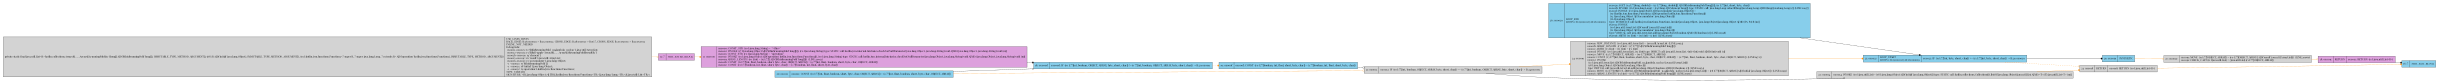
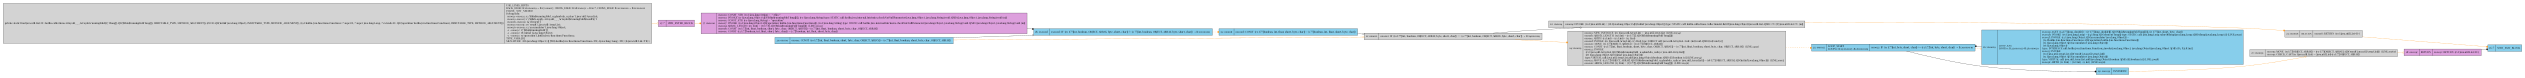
edge "24: 0x0019" -> "25: 0x0027": style solid -> dashed
edge "25: 0x0027" -> "23: 0x0018": now "25: 0x0027" -> "26: 0x0029"
